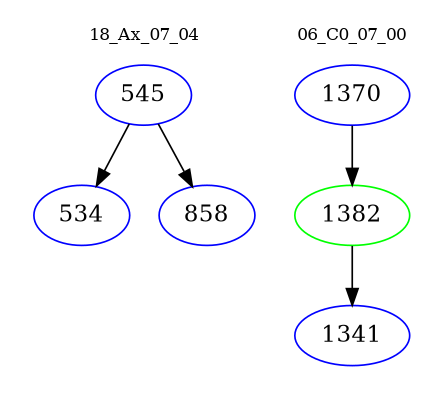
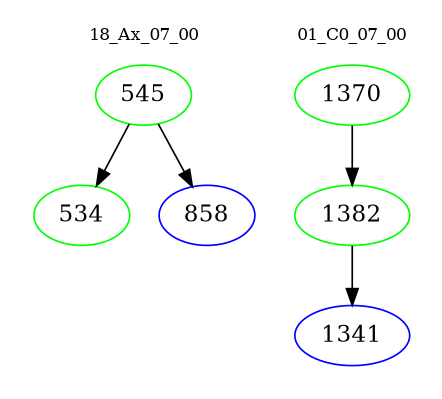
cluster "18_Ax_07_04": label "18_Ax_07_04" -> "18_Ax_07_00"
cluster "06_C0_07_00": label "06_C0_07_00" -> "01_C0_07_00"
node "545": color blue -> green
node "1370": color blue -> green
node "534": color blue -> green
